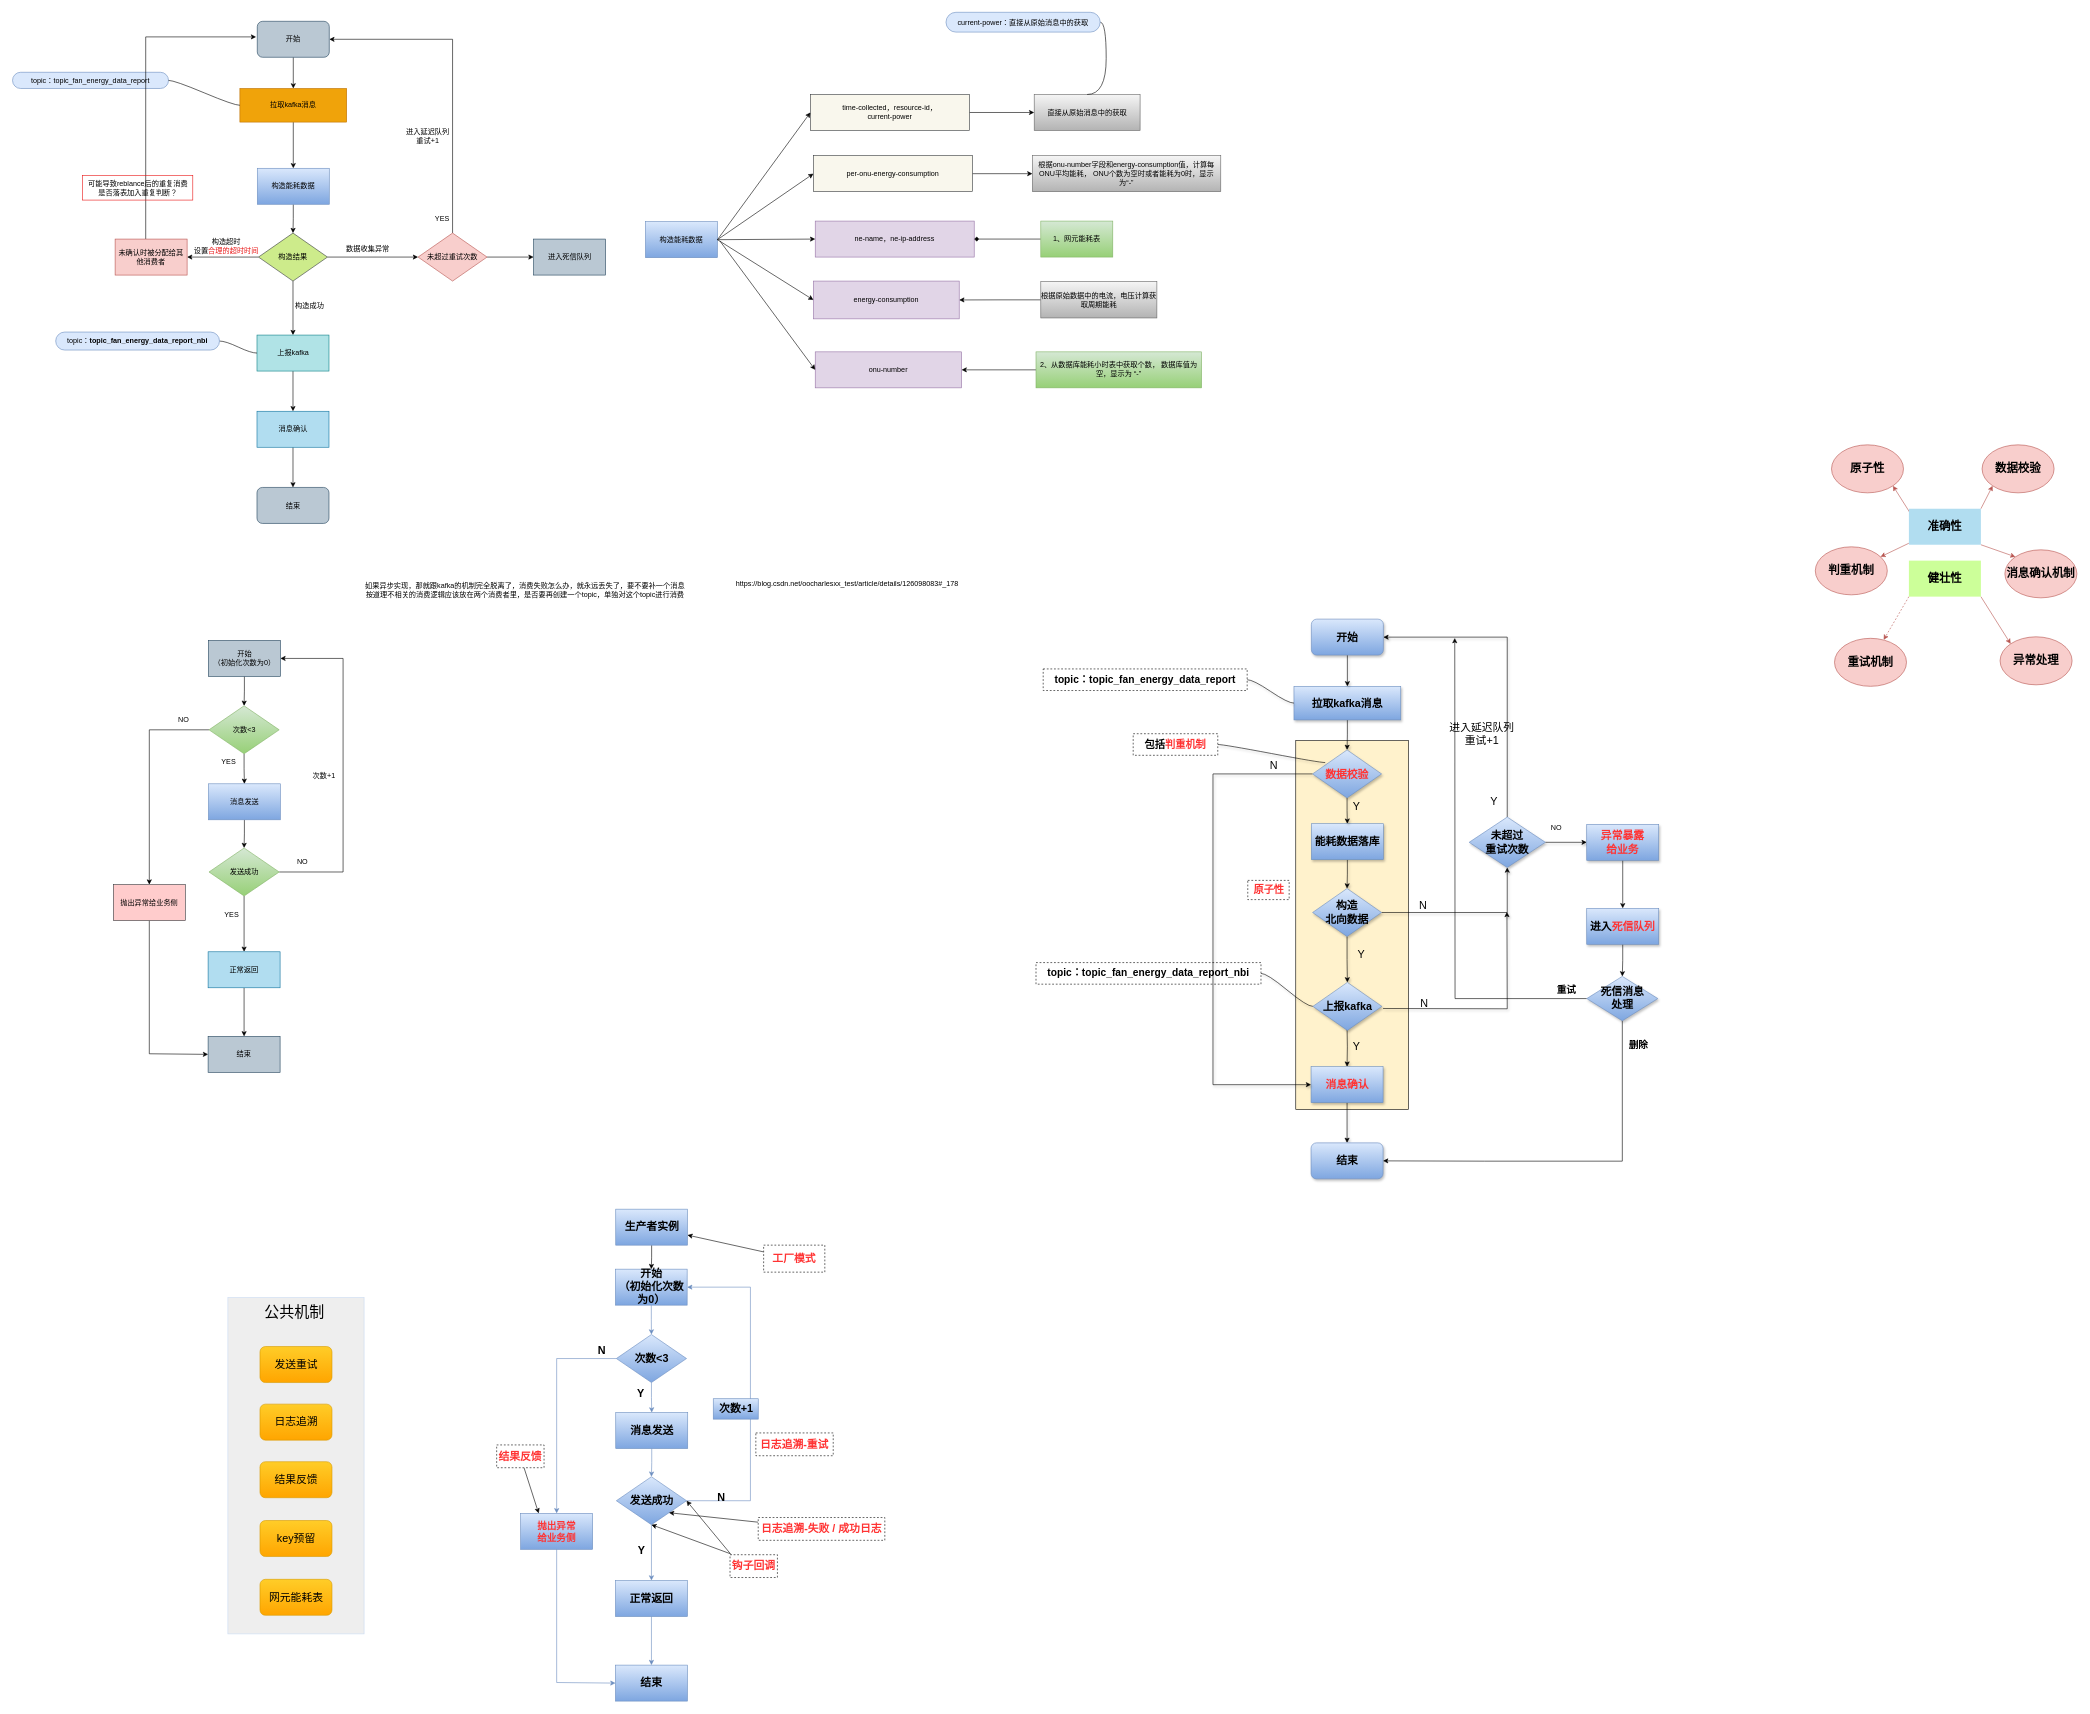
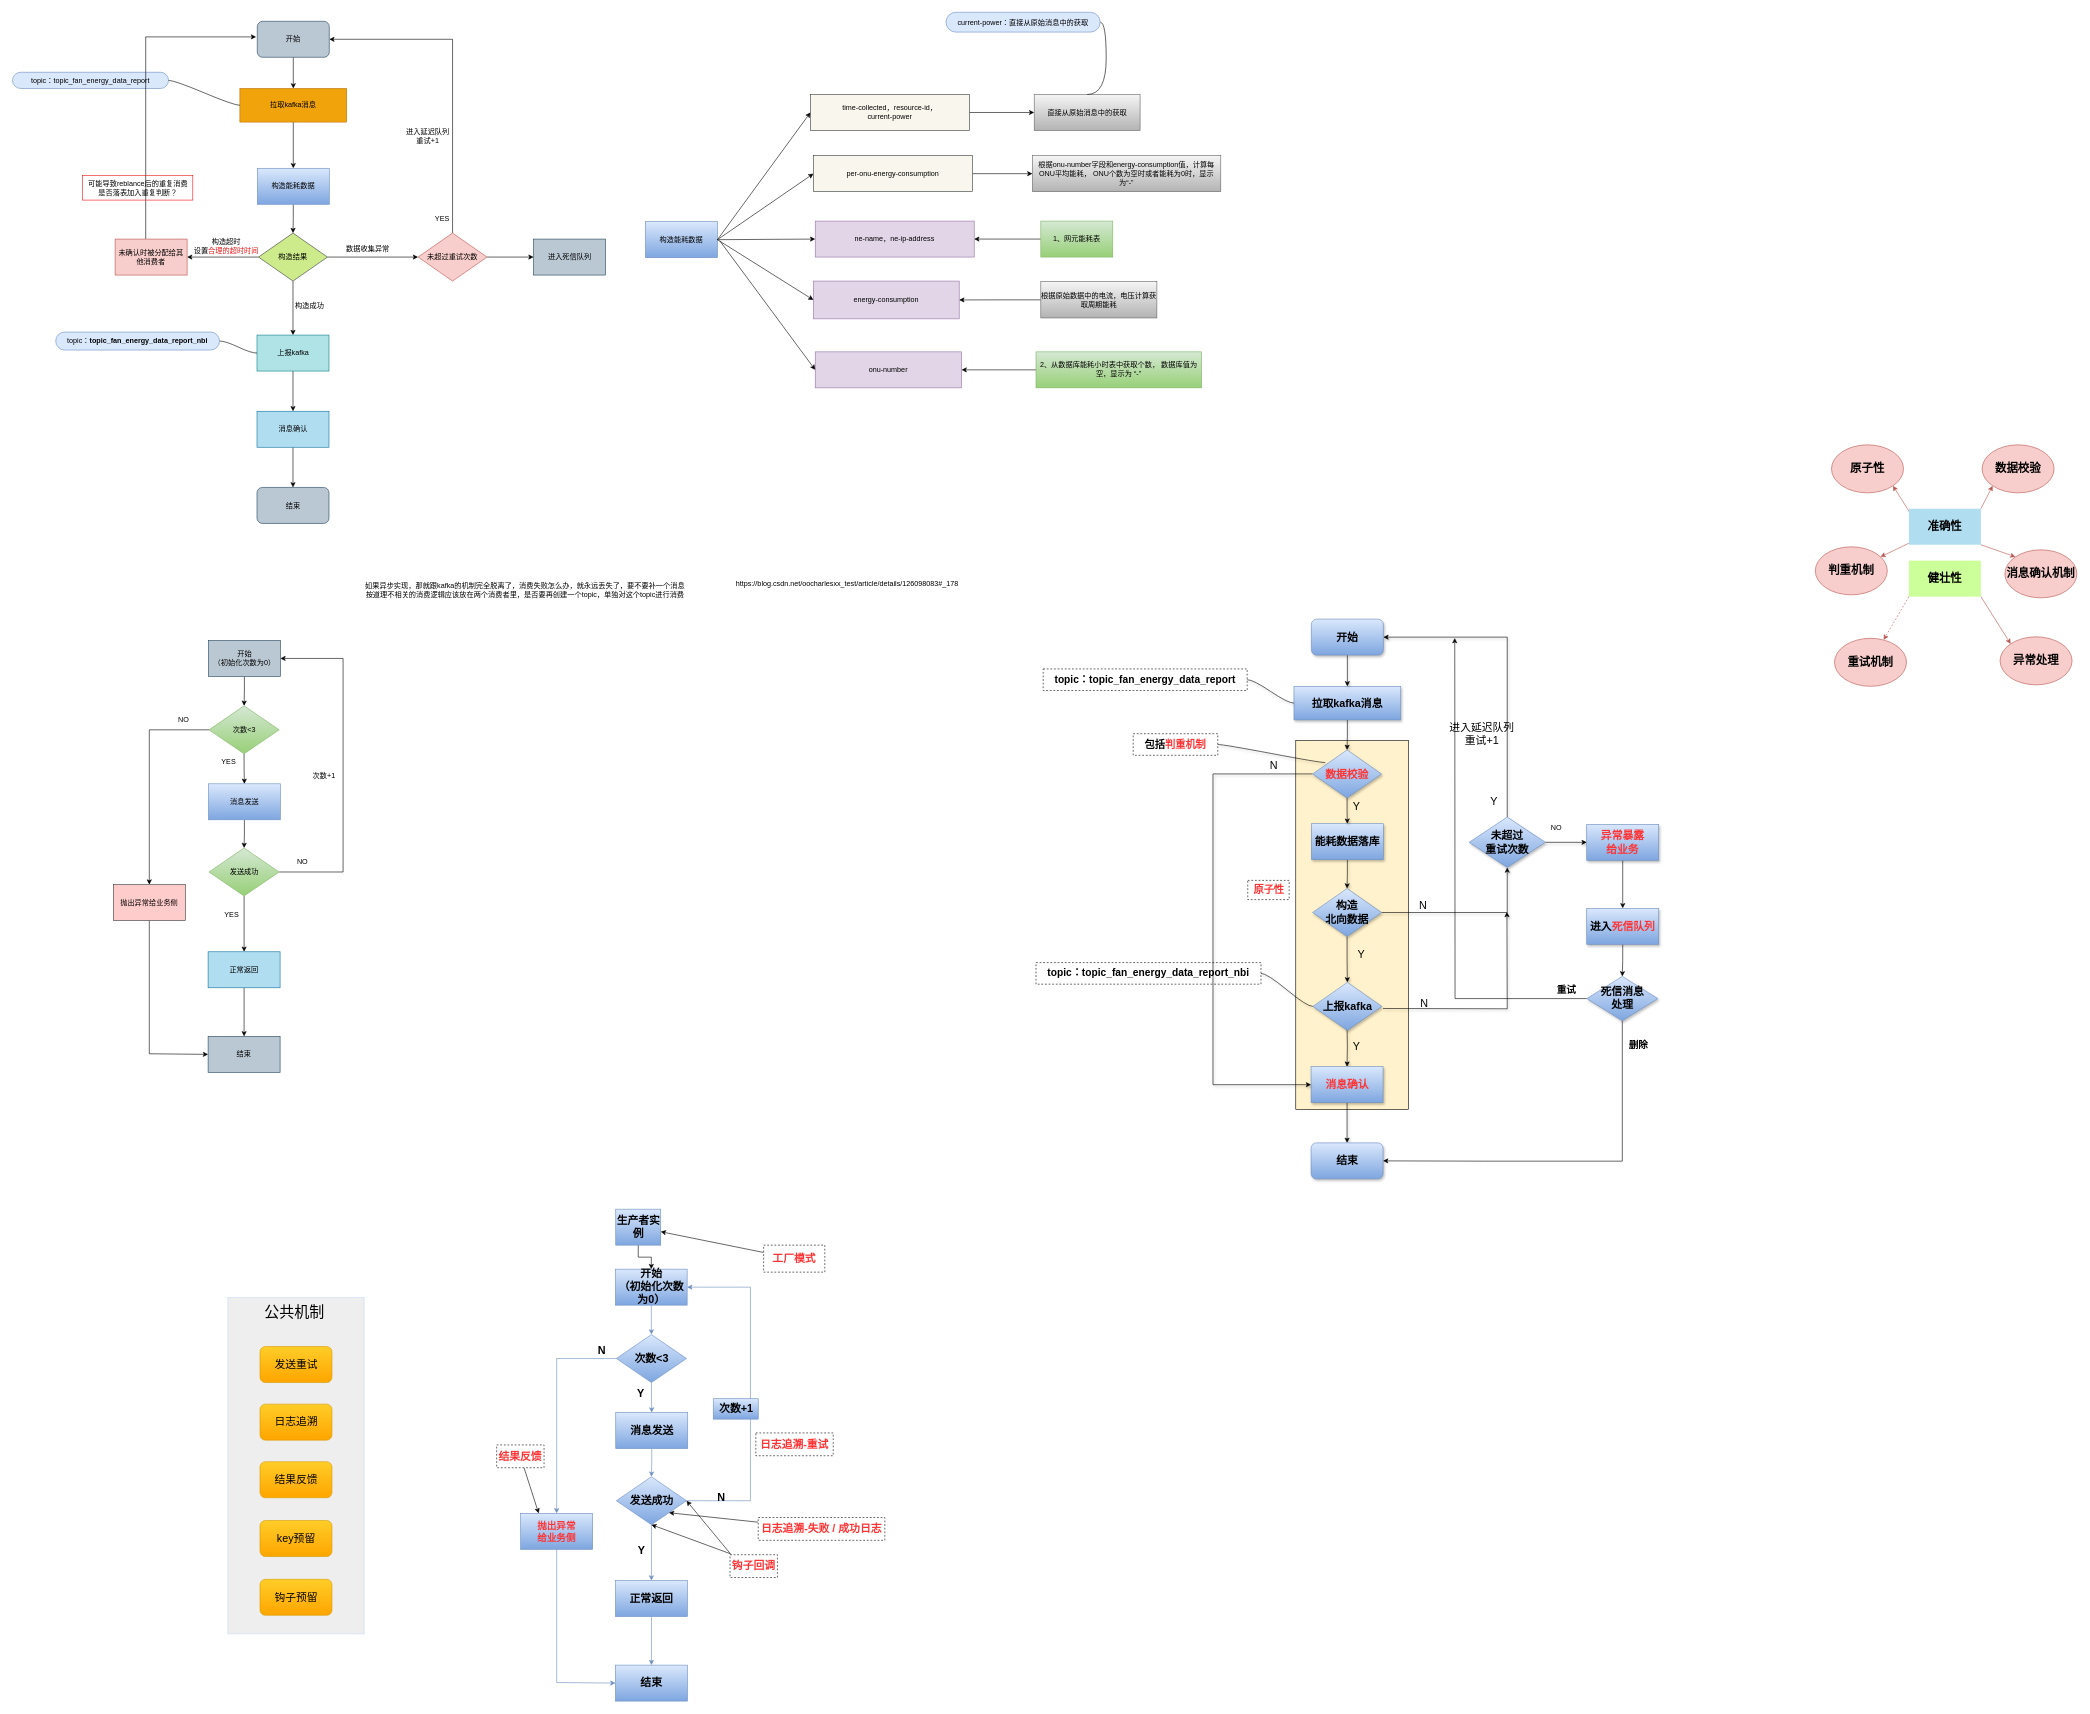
edge "1、网元能耗表" -> "ne-name，ne-ip-address": arrowhead diamond -> classic
node "生产者实例": size 72x36 -> 45x36
node "网元能耗表": label "网元能耗表" -> "钩子预留"
